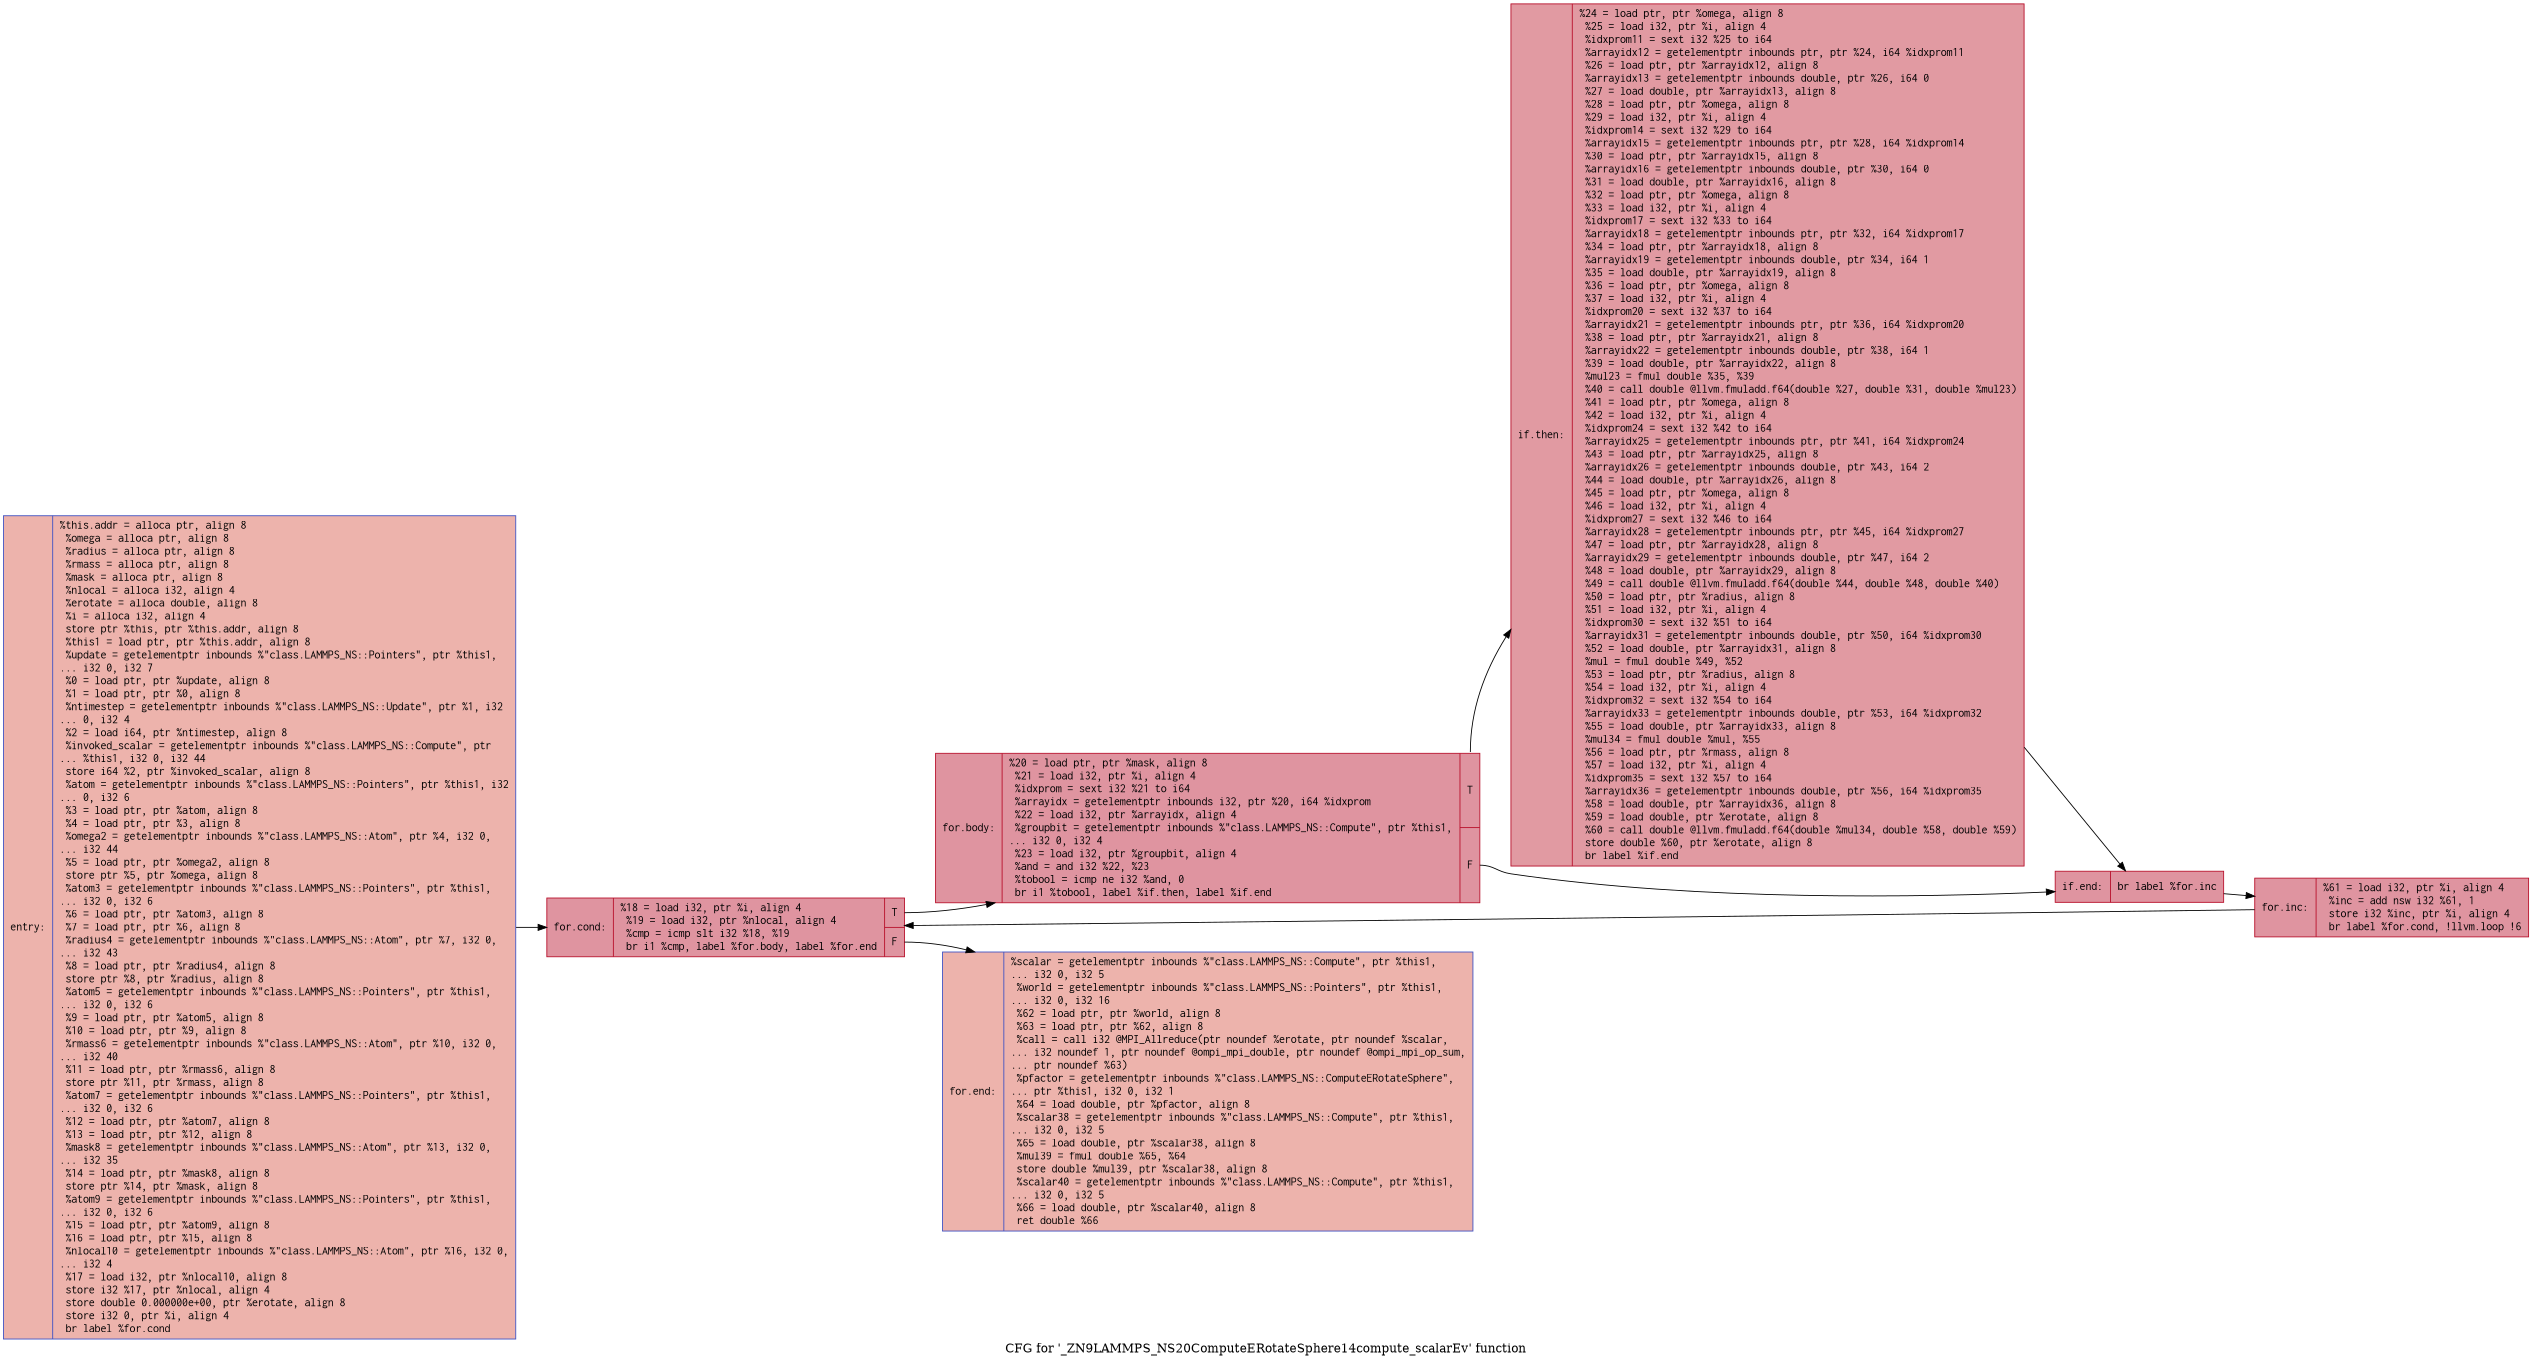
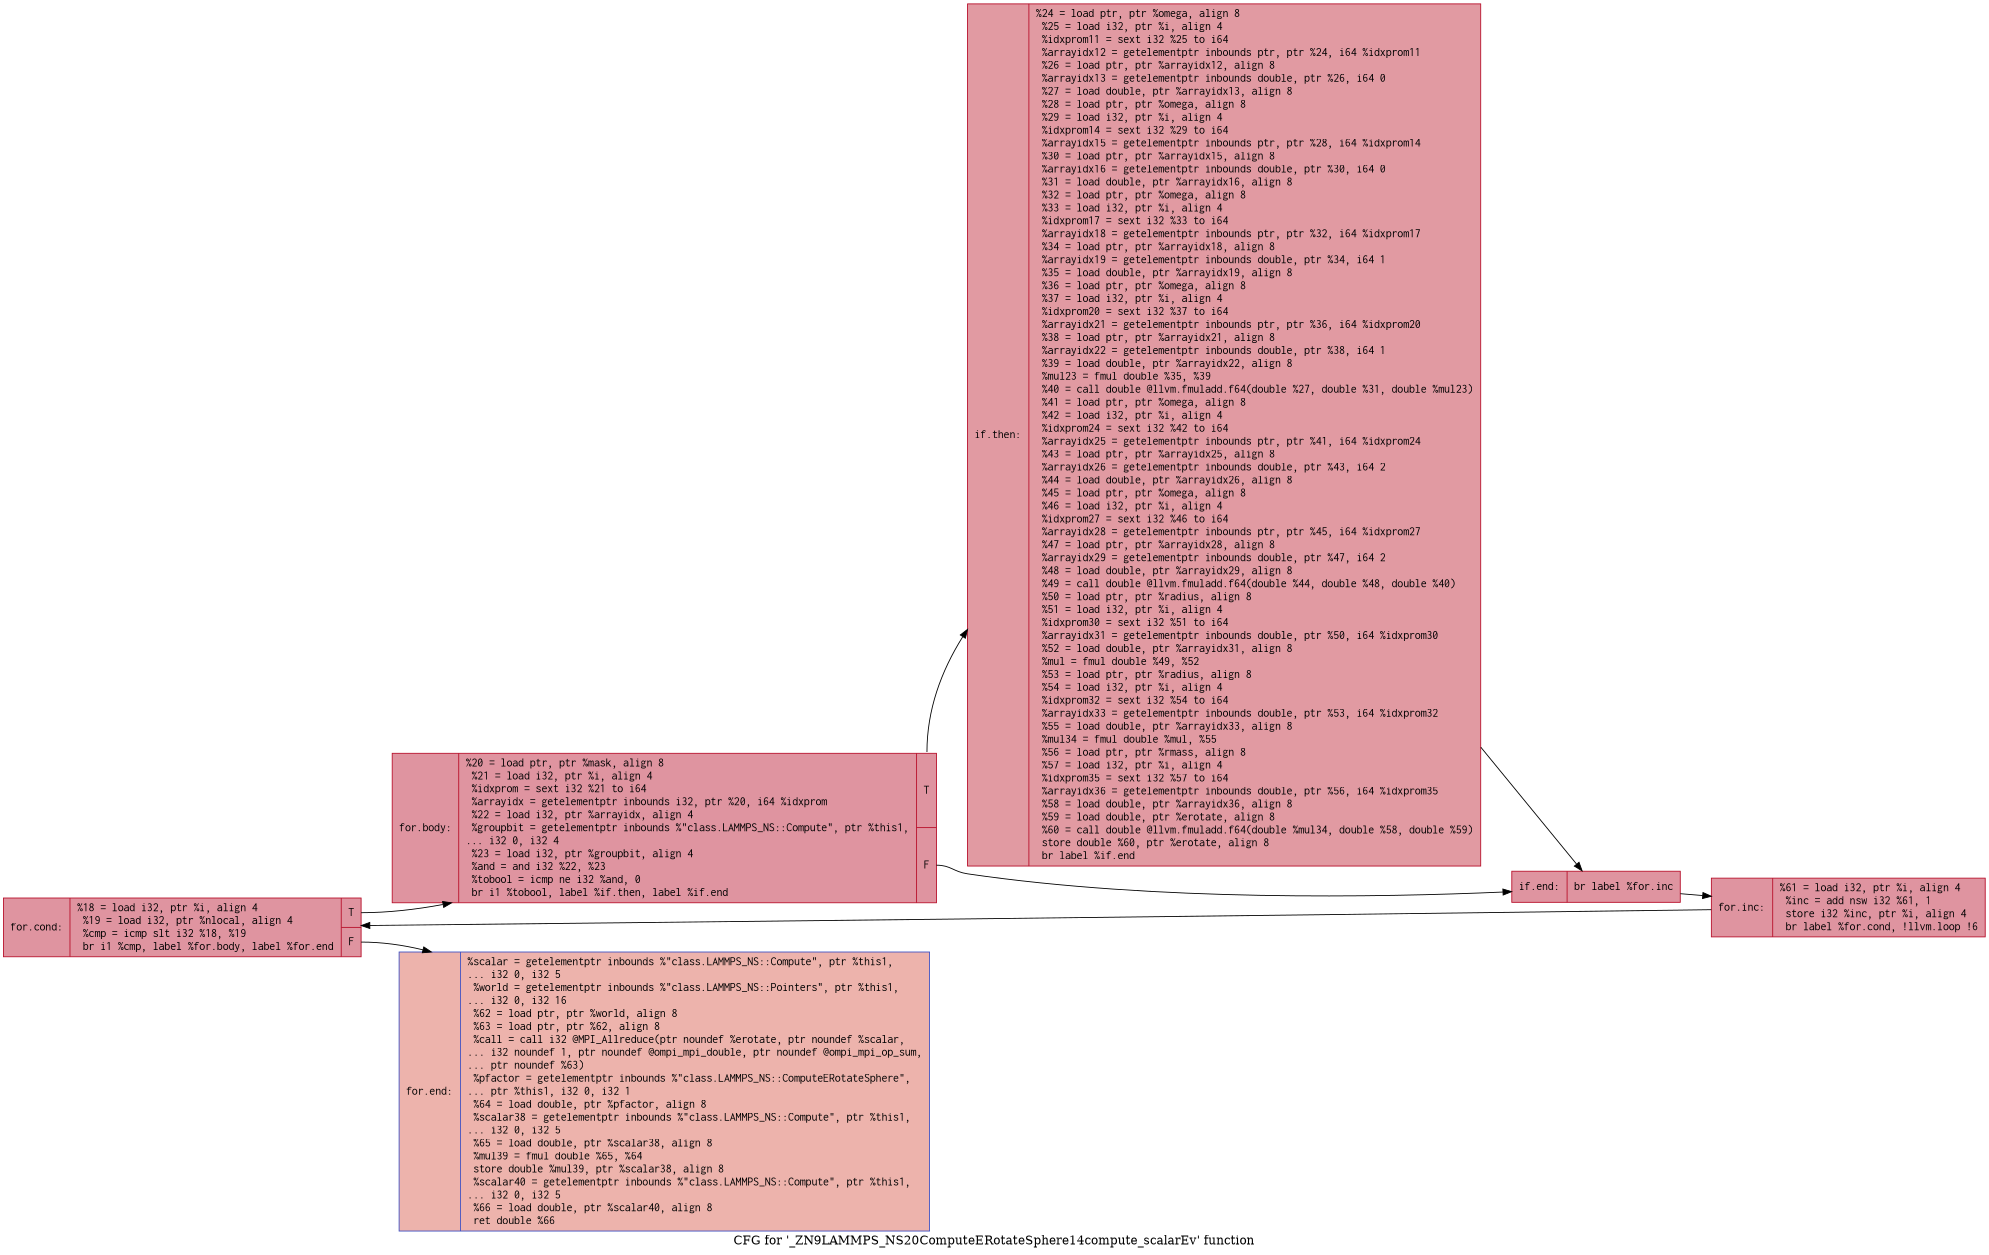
node "entry:": removed
